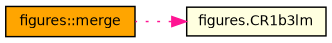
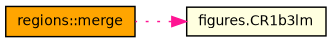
node "figures::merge": label "figures::merge" -> "regions::merge"
